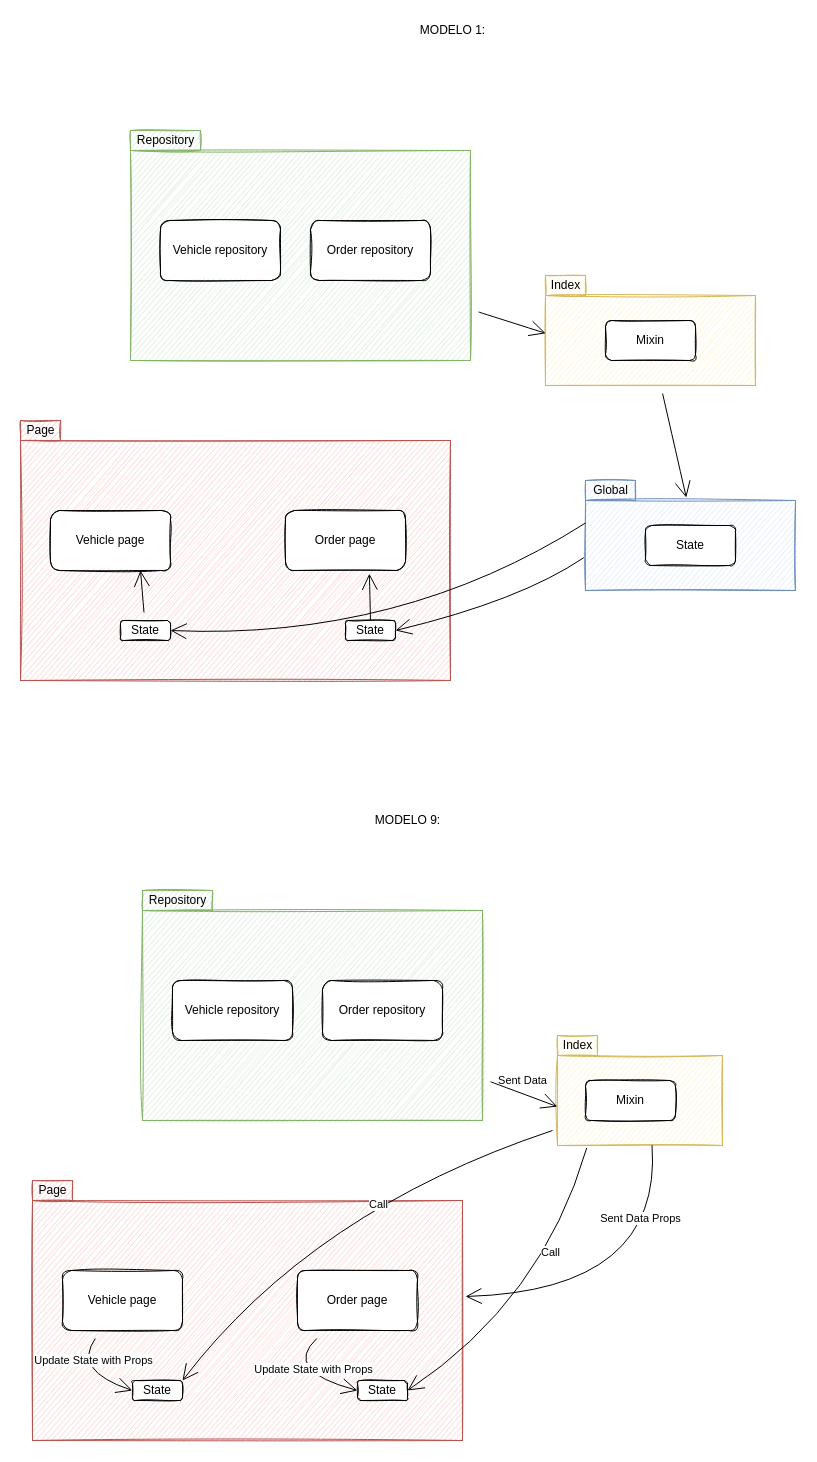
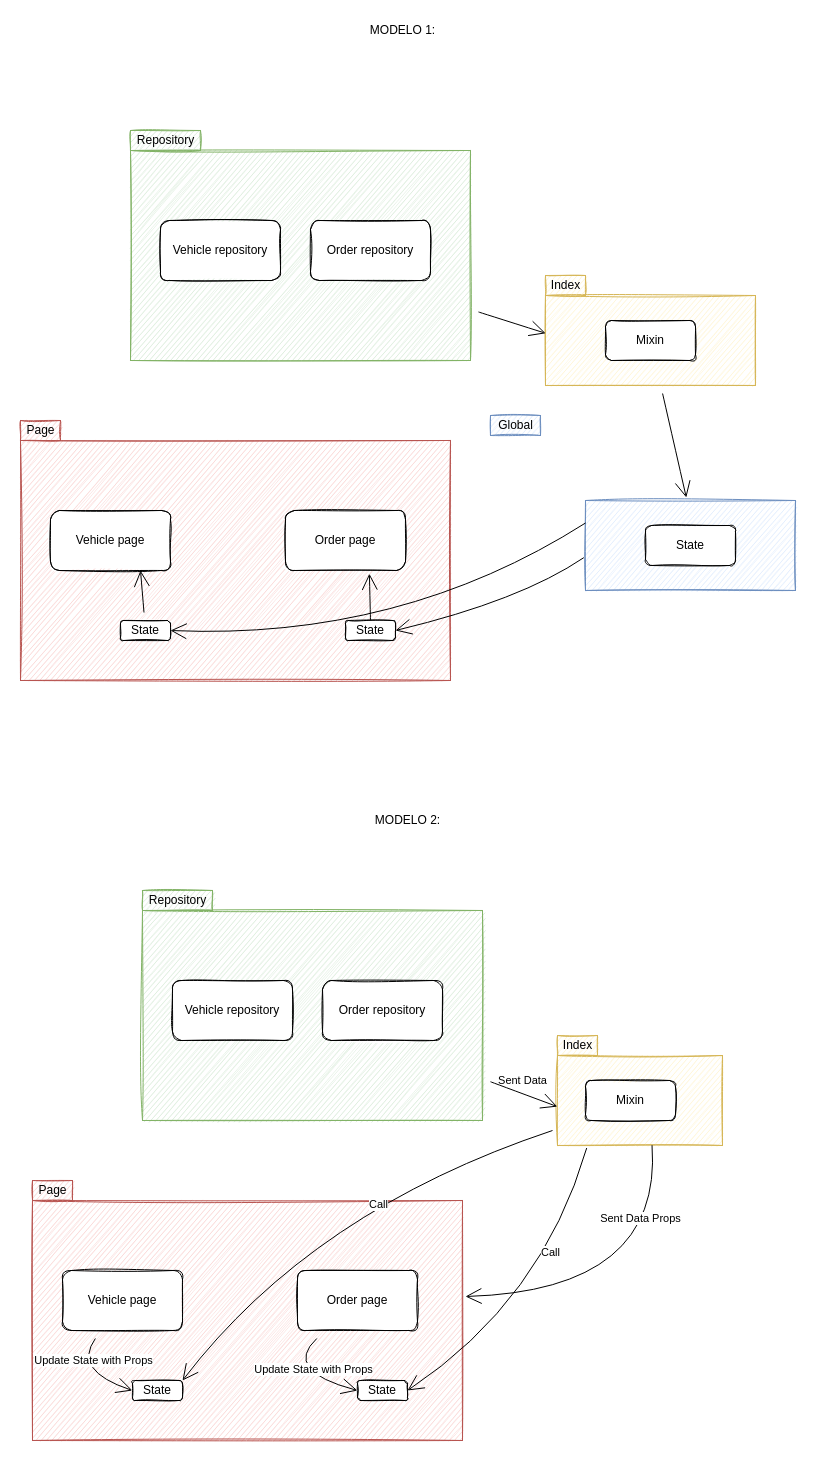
node "MODELO 1:": moved (453, 31) -> (403, 31)
node "Global": moved (611, 491) -> (516, 426)
node "MODELO 9:": label "MODELO 9:" -> "MODELO 2:"
